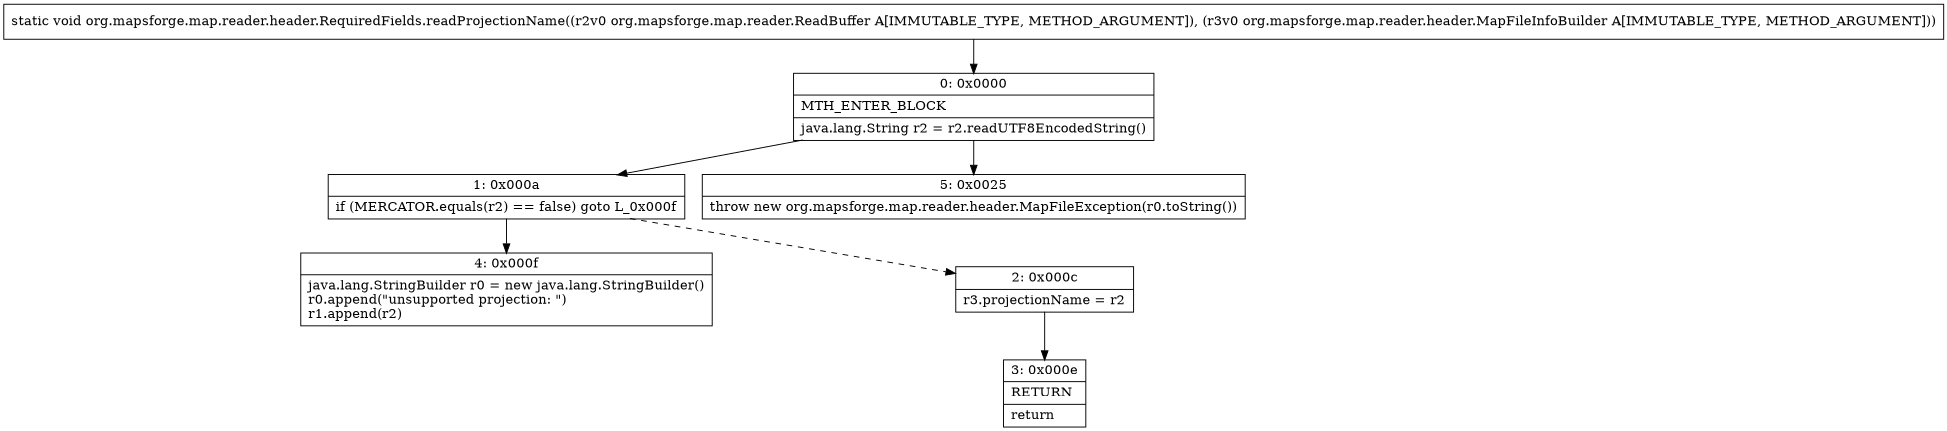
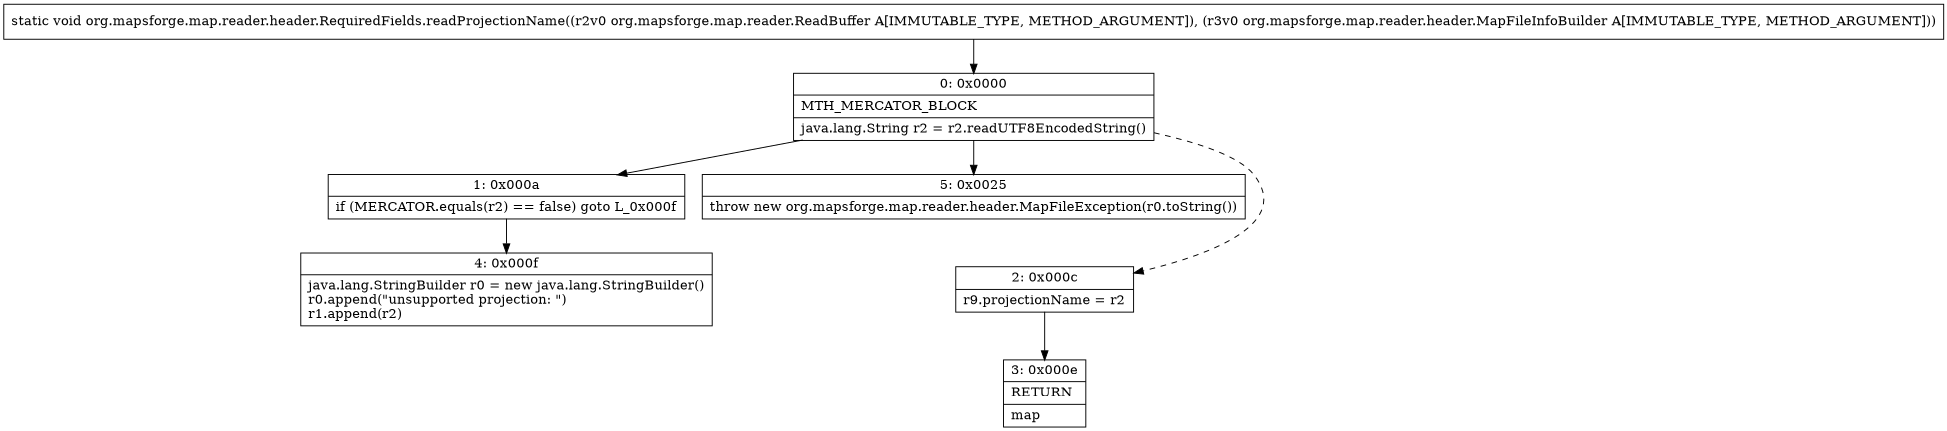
node "0: 0x0000": text "MTH_ENTER_BLOCK" -> "MTH_MERCATOR_BLOCK"
edge "1: 0x000a" -> "2: 0x000c": now "0: 0x0000" -> "2: 0x000c"
node "2: 0x000c": text "r3.projectionName = r2" -> "r9.projectionName = r2"
node "3: 0x000e": text "return" -> "map"
